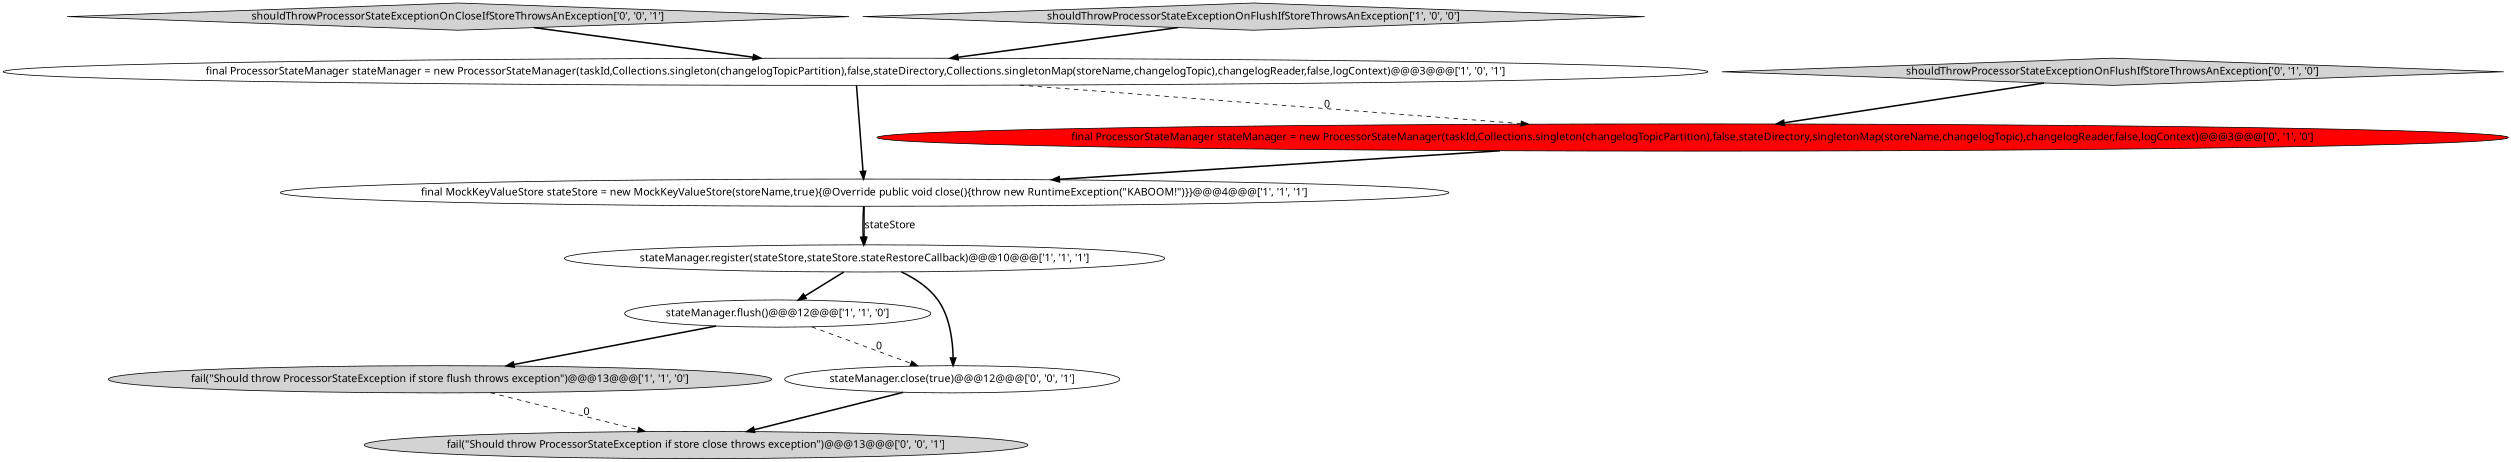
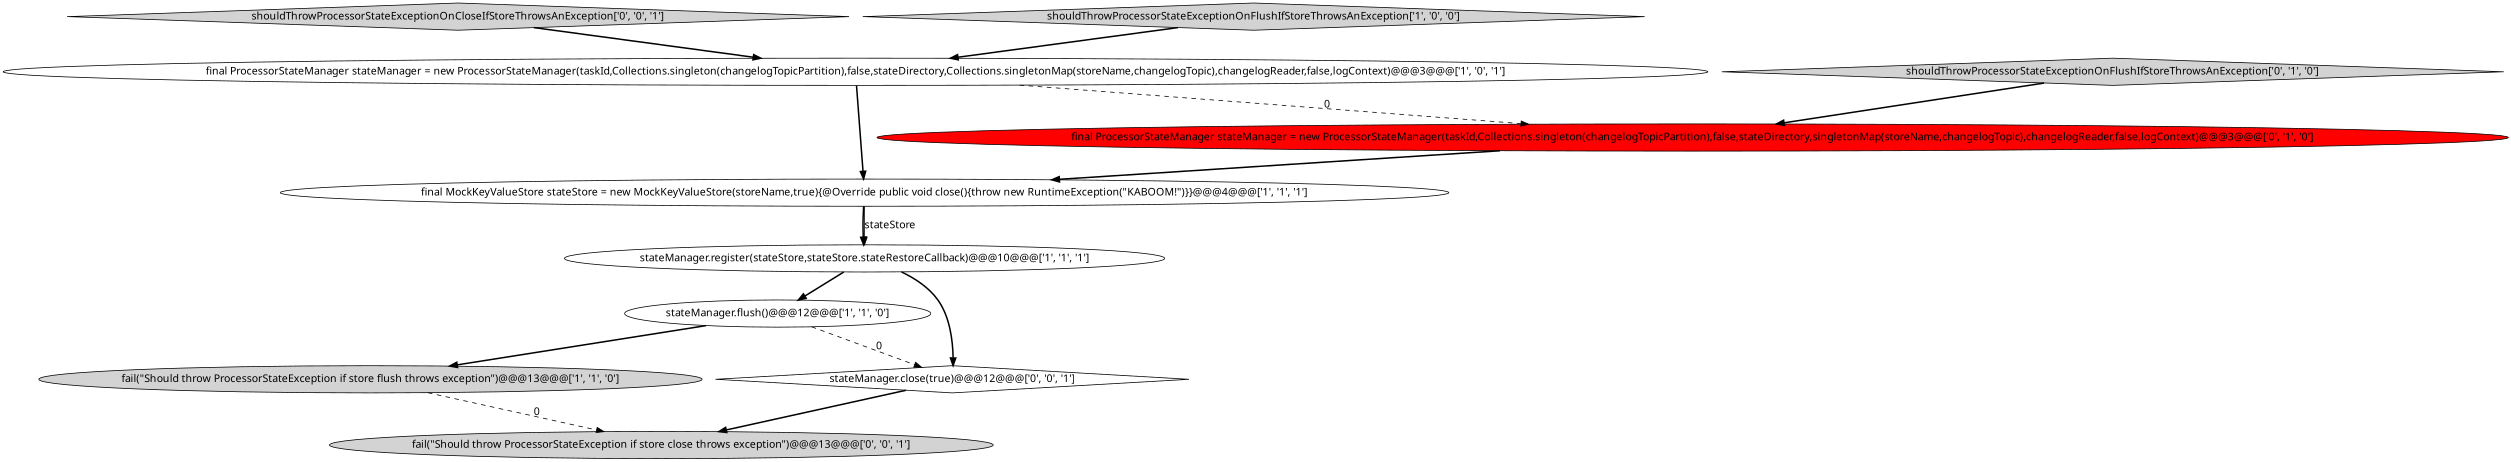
node "stateManager.close(true)@@@12@@@['0', '0', '1']": shape ellipse -> diamond
